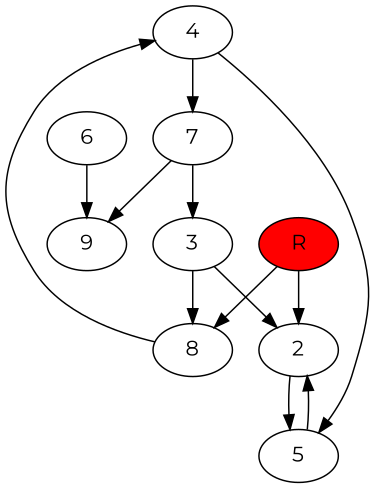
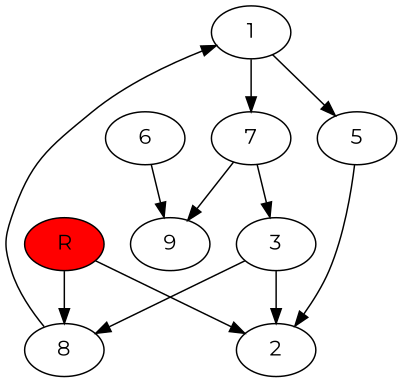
node "4": label "4" -> "1"
edge "2" -> "5": removed
